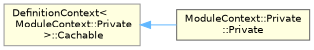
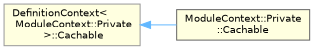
node "ModuleContext::Private ::Private": label "ModuleContext::Private ::Private" -> "ModuleContext::Private ::Cachable"
